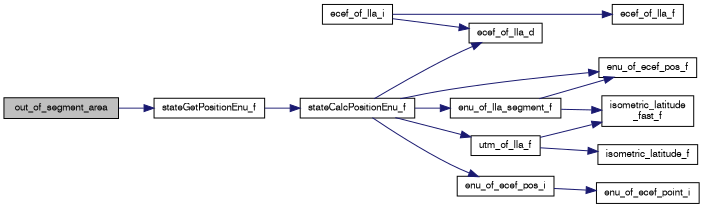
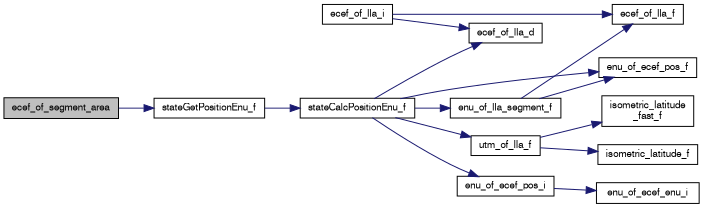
node "out_of_segment_area": label "out_of_segment_area" -> "ecef_of_segment_area"
edge "enu_of_lla_segment_f" -> "isometric_latitude _fast_f": now "enu_of_lla_segment_f" -> "ecef_of_lla_f"
node "enu_of_ecef_point_i": label "enu_of_ecef_point_i" -> "enu_of_ecef_enu_i"
